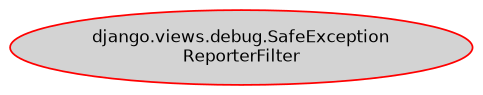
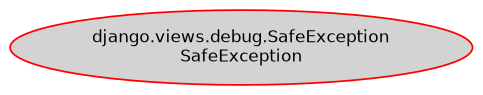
node "django.views.debug.SafeException ReporterFilter": label "django.views.debug.SafeException ReporterFilter" -> "django.views.debug.SafeException SafeException"
